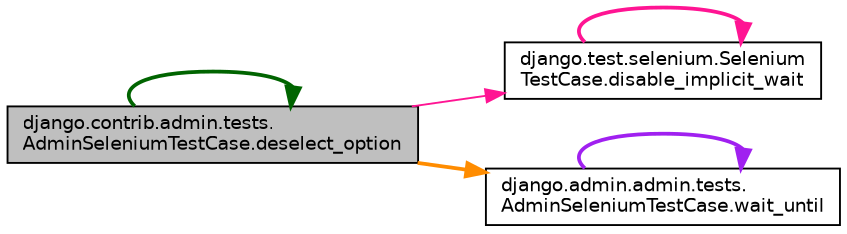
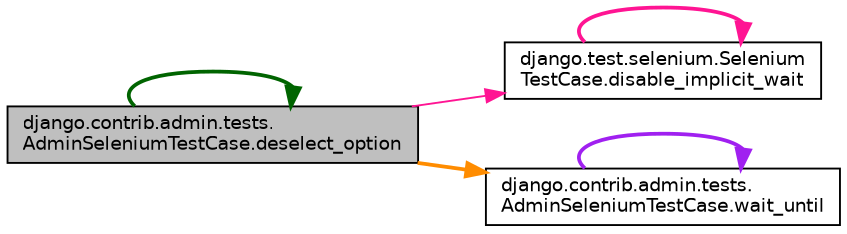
node "django.admin.admin.tests. AdminSeleniumTestCase.wait_until": label "django.admin.admin.tests. AdminSeleniumTestCase.wait_until" -> "django.contrib.admin.tests. AdminSeleniumTestCase.wait_until"
